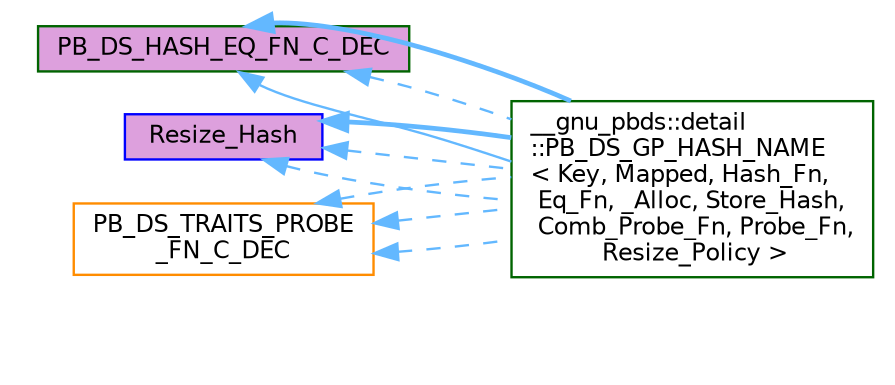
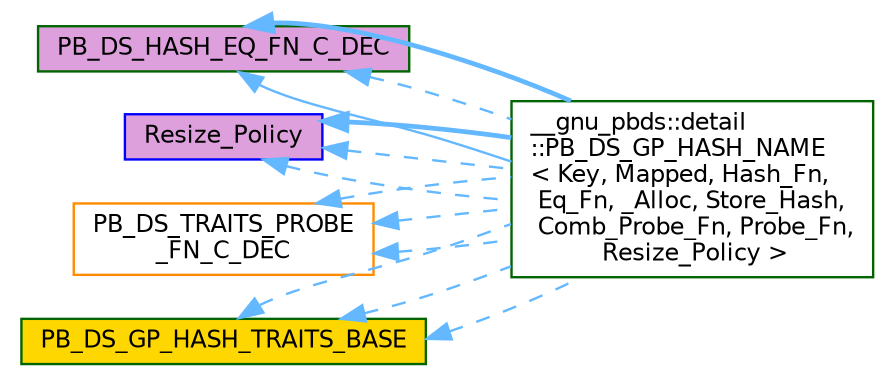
node "Resize_Hash": label "Resize_Hash" -> "Resize_Policy"
node "PB_DS_GP_HASH_TRAITS_BASE": added
